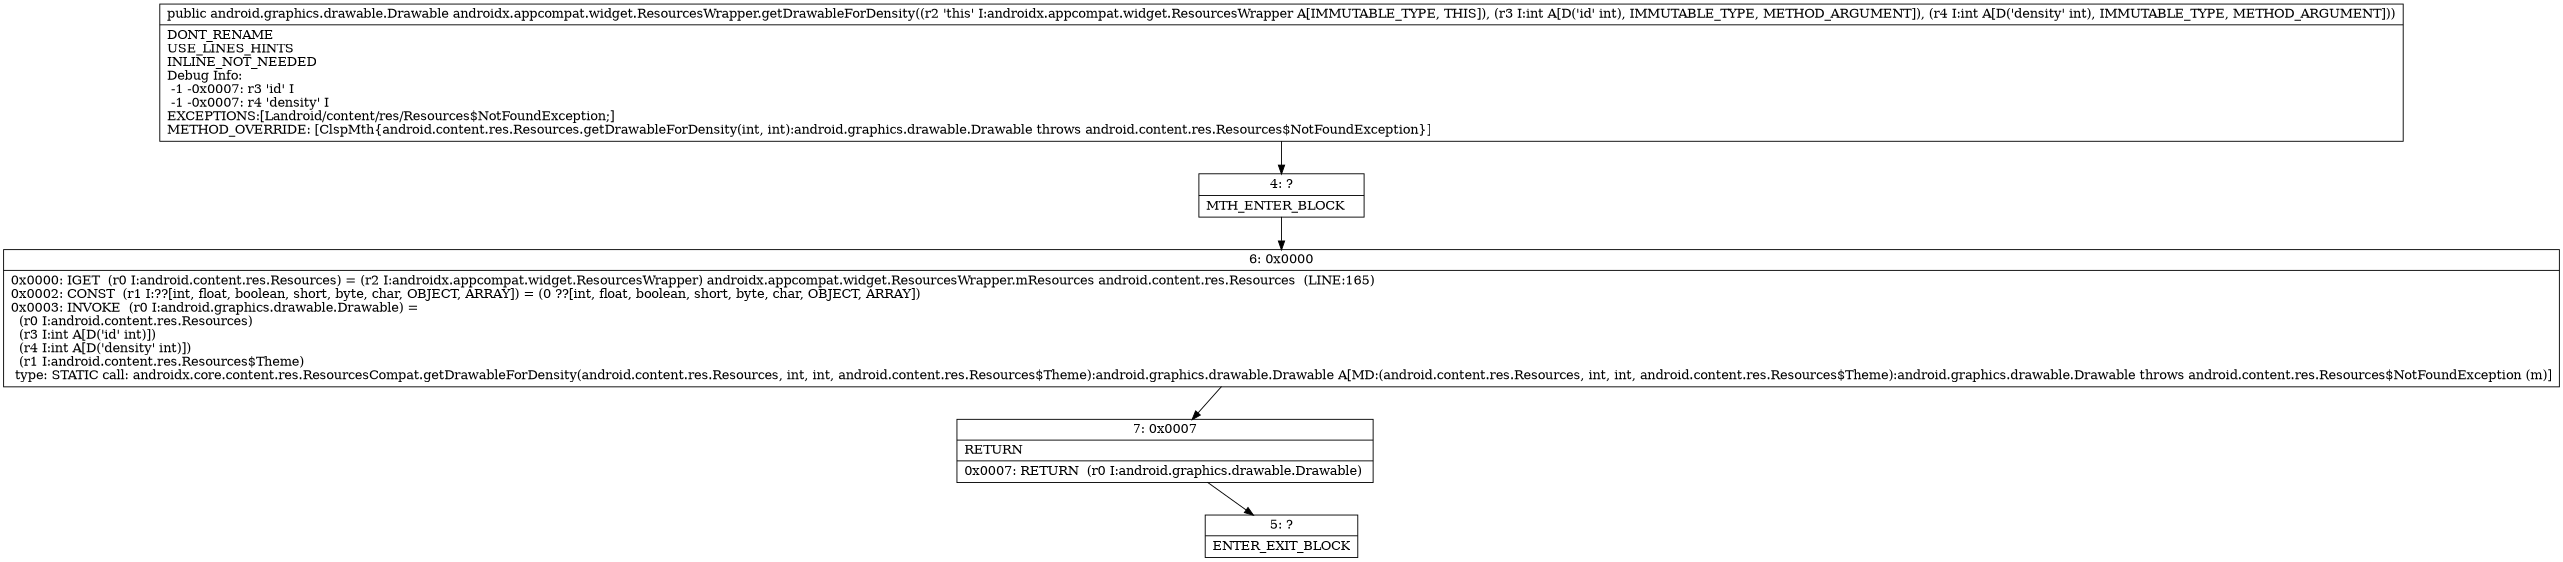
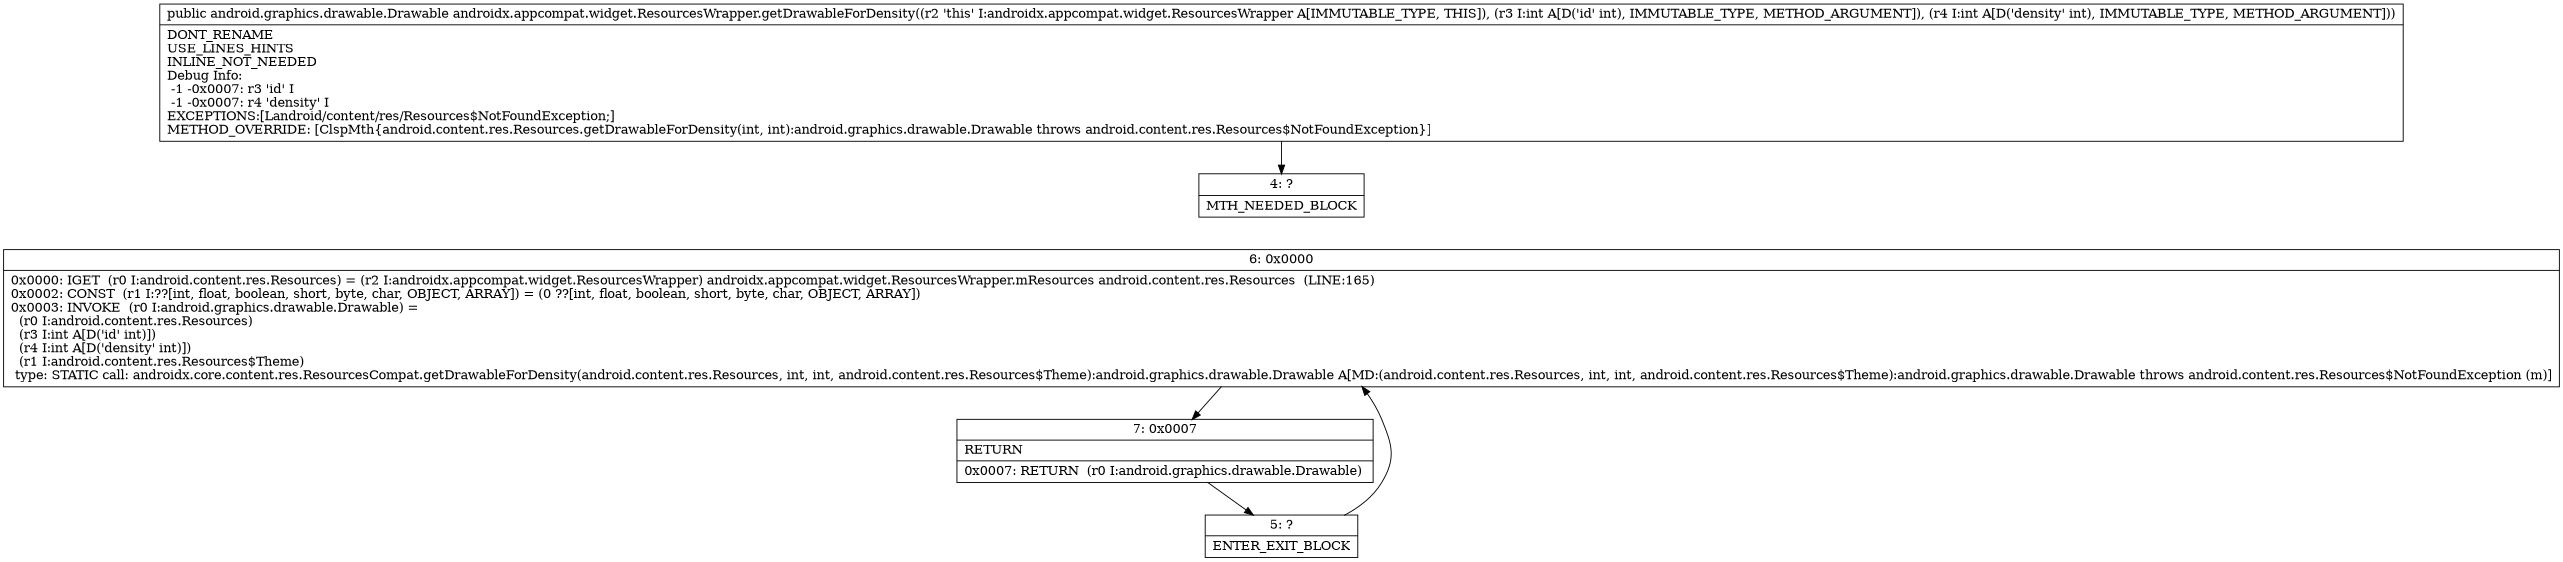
node "4: ?": text "MTH_ENTER_BLOCK" -> "MTH_NEEDED_BLOCK"
edge "4: ?" -> "6: 0x0000": now "5: ?" -> "6: 0x0000"
